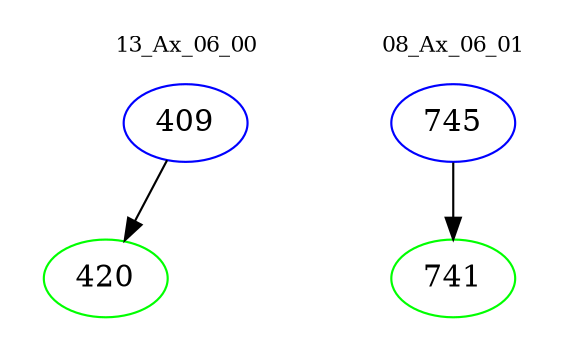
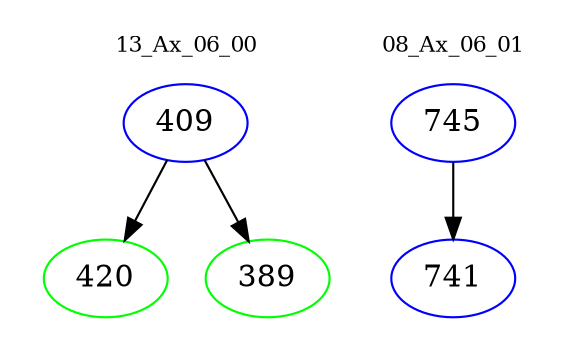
node "389": added
node "741": color green -> blue
